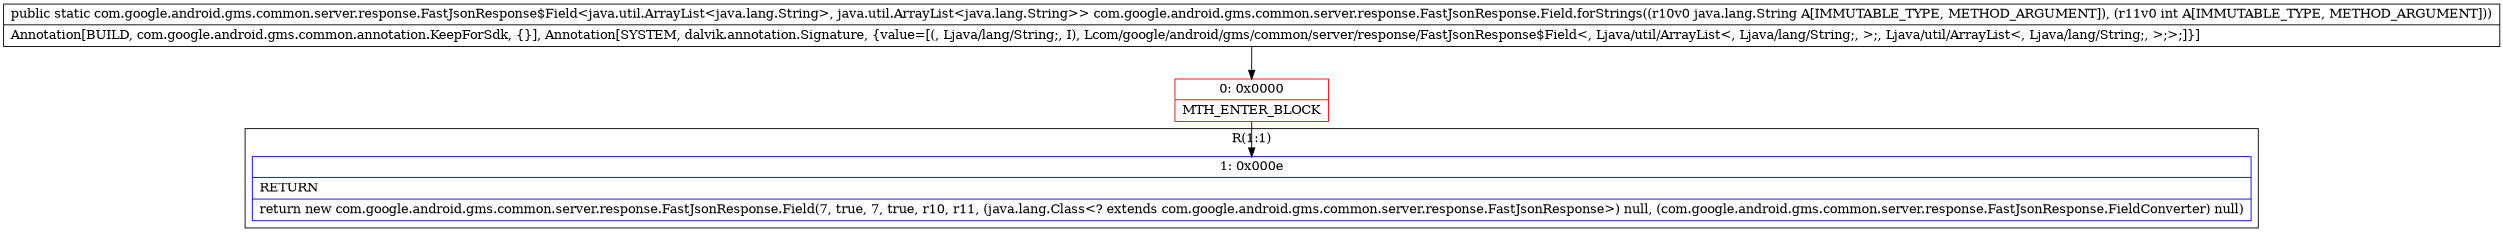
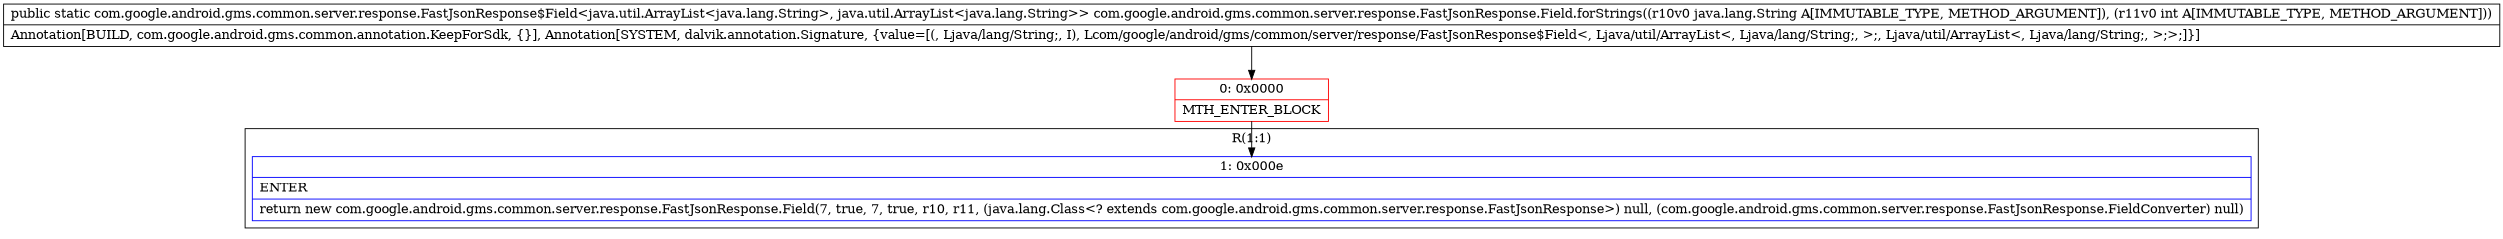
node "1: 0x000e": text "RETURN" -> "ENTER"
